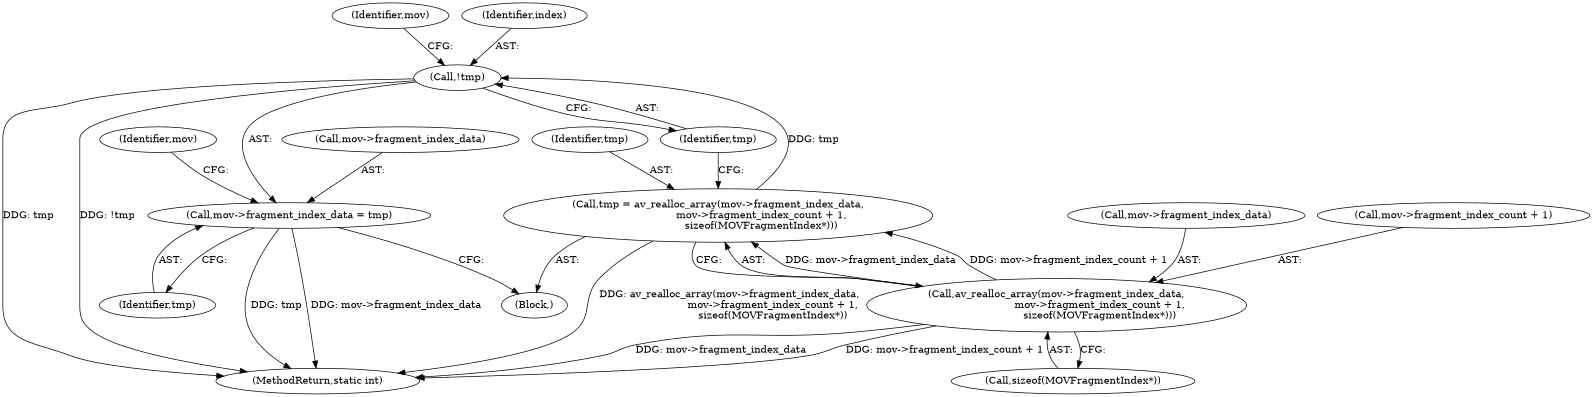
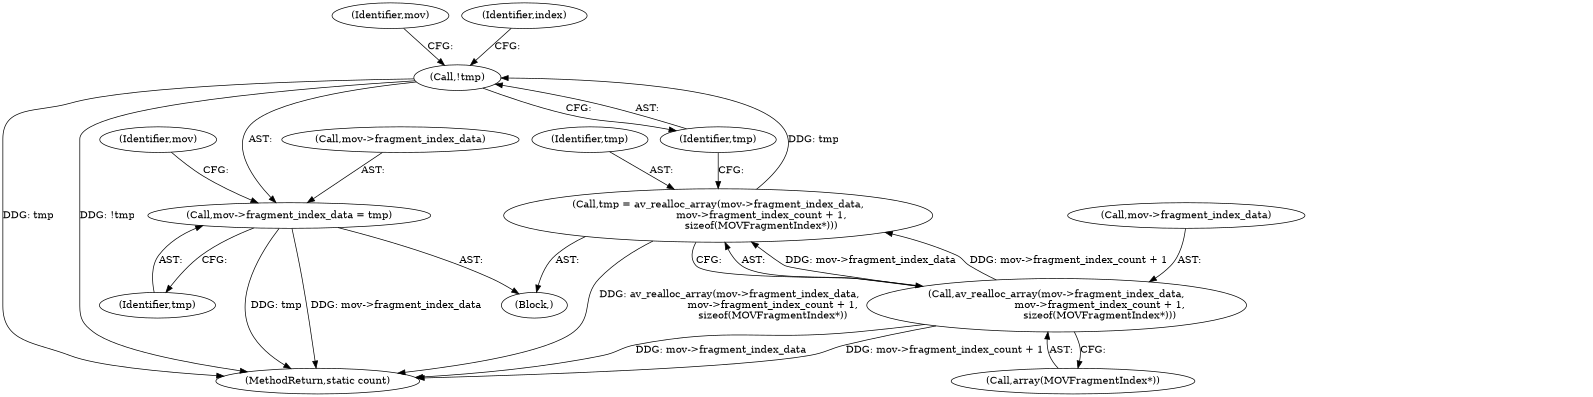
edge "(Identifier,index)" -> "(Call,!tmp)": label "AST: " -> "CFG: "
node "(Call,mov->fragment_index_count + 1)": removed
edge "(Call,mov->fragment_index_data = tmp)" -> "(Block,)": label "CFG: " -> "AST: "
node "(MethodReturn,static int)": label "(MethodReturn,static int)" -> "(MethodReturn,static count)"
node "(Call,sizeof(MOVFragmentIndex*))": label "(Call,sizeof(MOVFragmentIndex*))" -> "(Call,array(MOVFragmentIndex*))"
